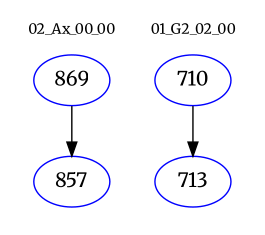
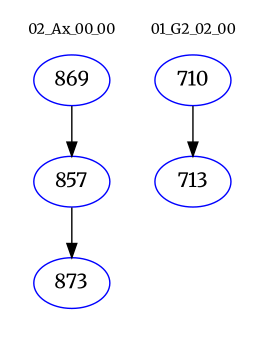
node "873": added
